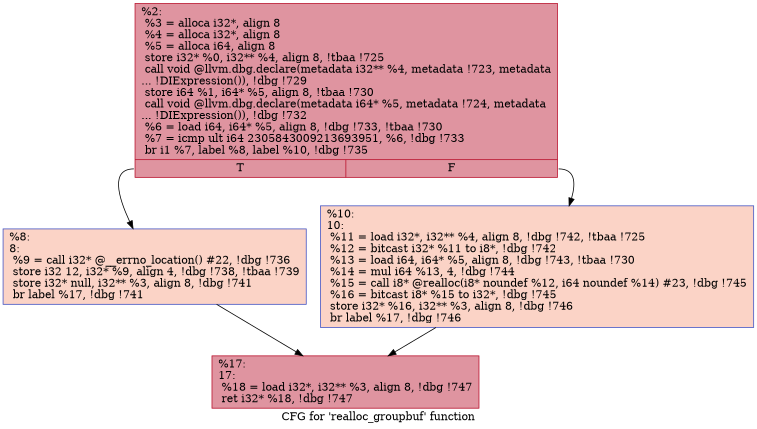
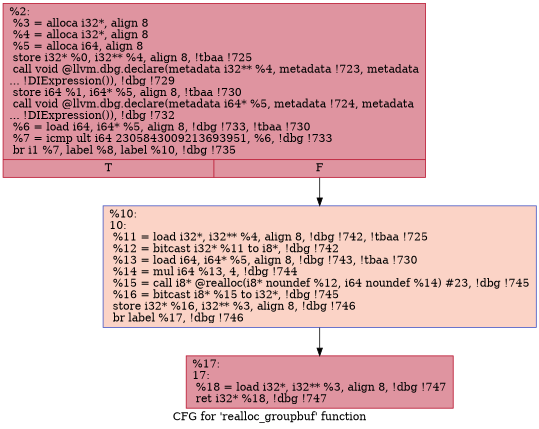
node "%8:": removed
